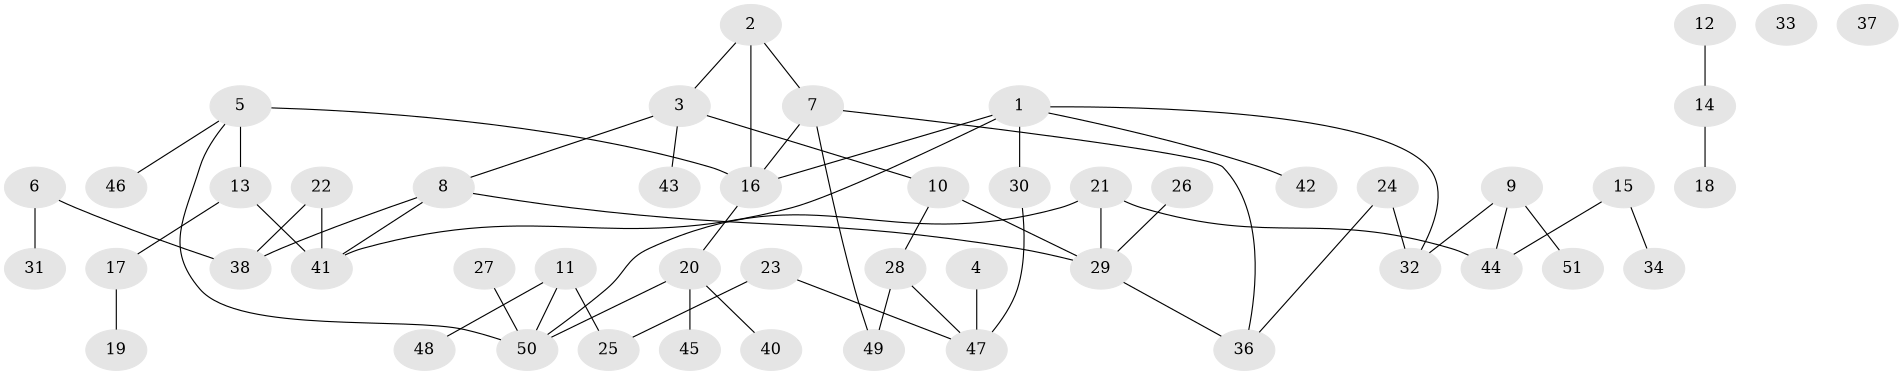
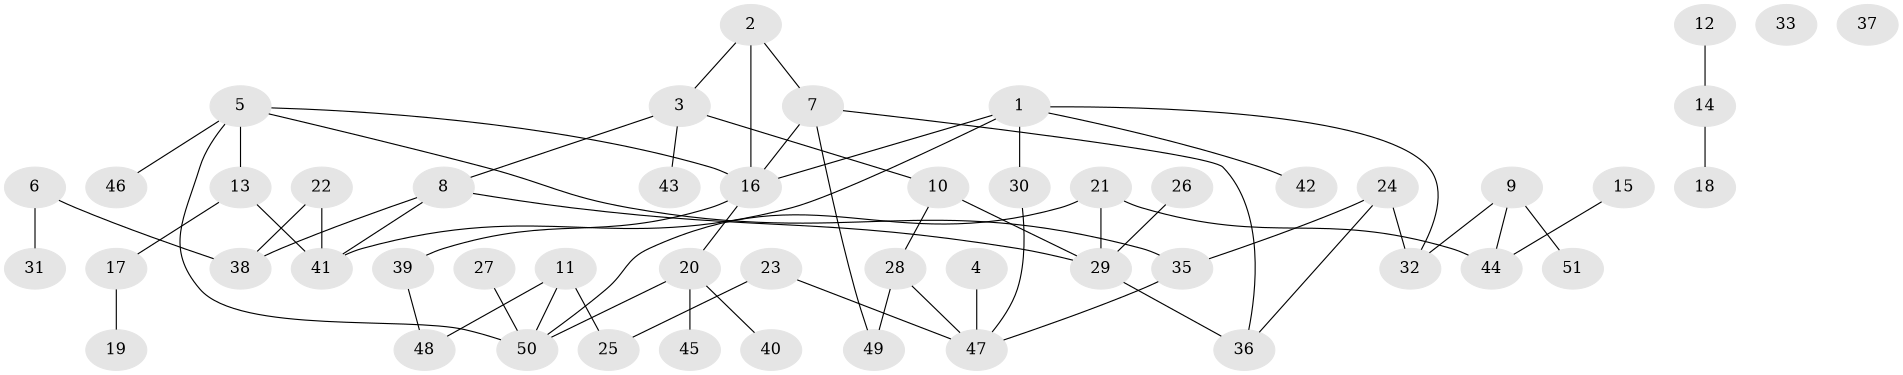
node "39": added
node "35": added
node "34": removed
